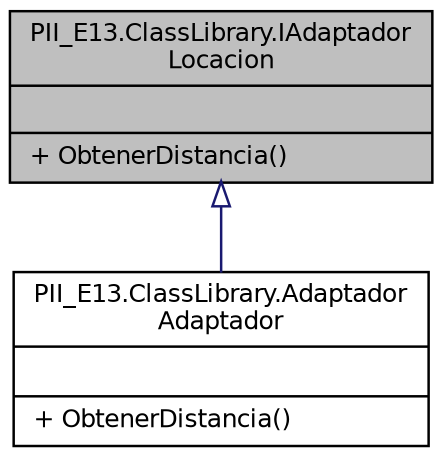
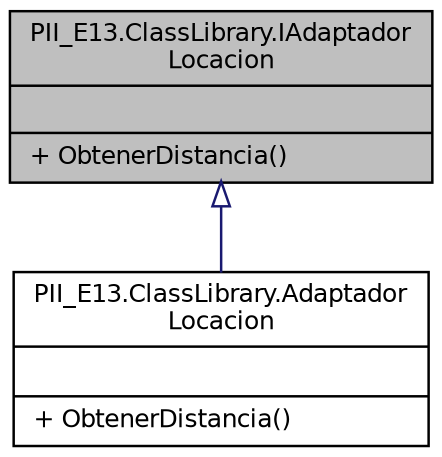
node "PII_E13.ClassLibrary.Adaptador": text "Adaptador" -> "Locacion"
